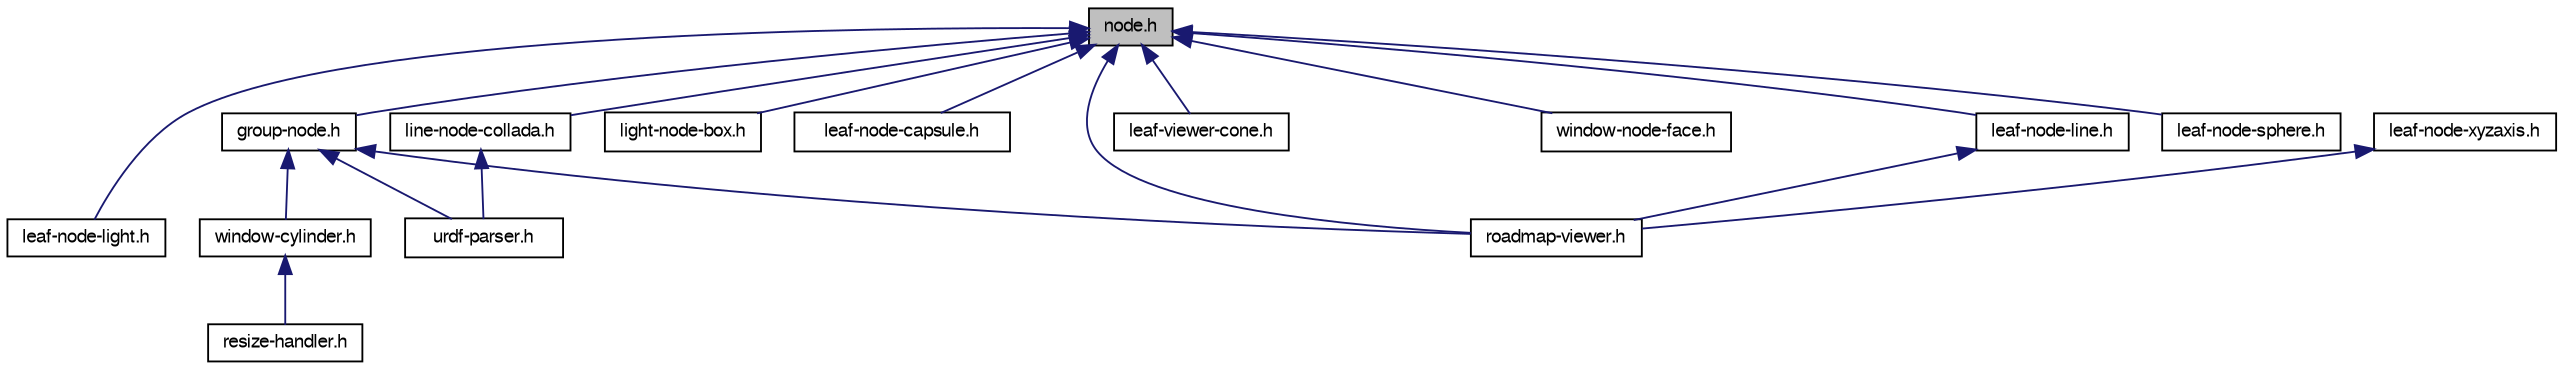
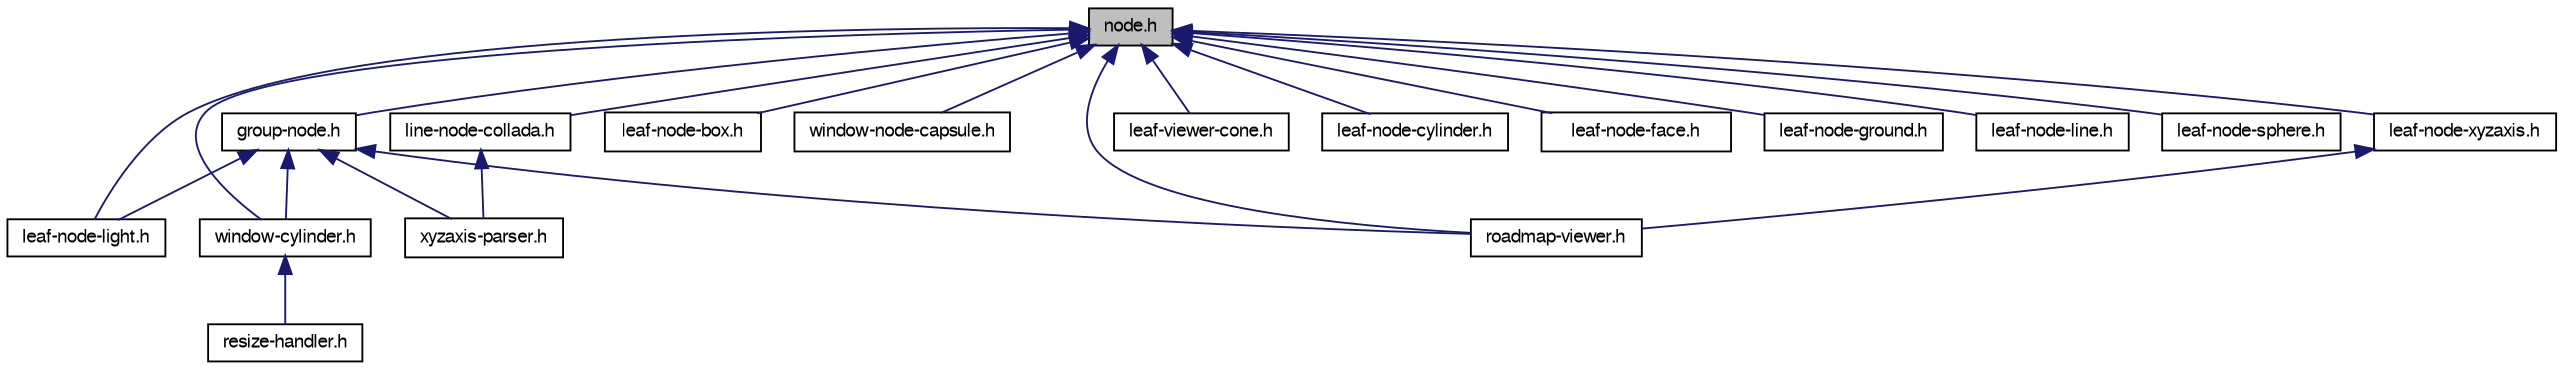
edge "window-cylinder.h" -> "node.h": added
edge "leaf-node-xyzaxis.h" -> "node.h": added
node "light-node-box.h": label "light-node-box.h" -> "leaf-node-box.h"
node "leaf-node-capsule.h": label "leaf-node-capsule.h" -> "window-node-capsule.h"
node "leaf-node-cylinder.h": added
node "window-node-face.h": label "window-node-face.h" -> "leaf-node-face.h"
node "leaf-node-ground.h": added
edge "roadmap-viewer.h" -> "leaf-node-line.h": removed
edge "leaf-node-light.h" -> "group-node.h": added
node "urdf-parser.h": label "urdf-parser.h" -> "xyzaxis-parser.h"
